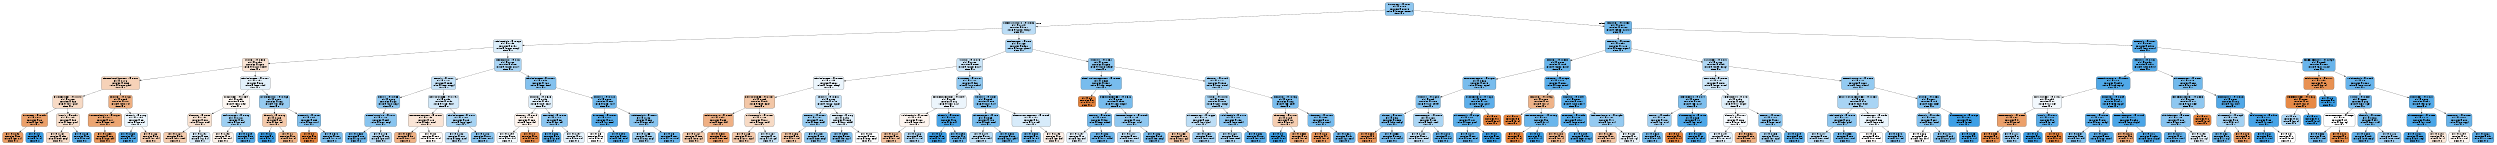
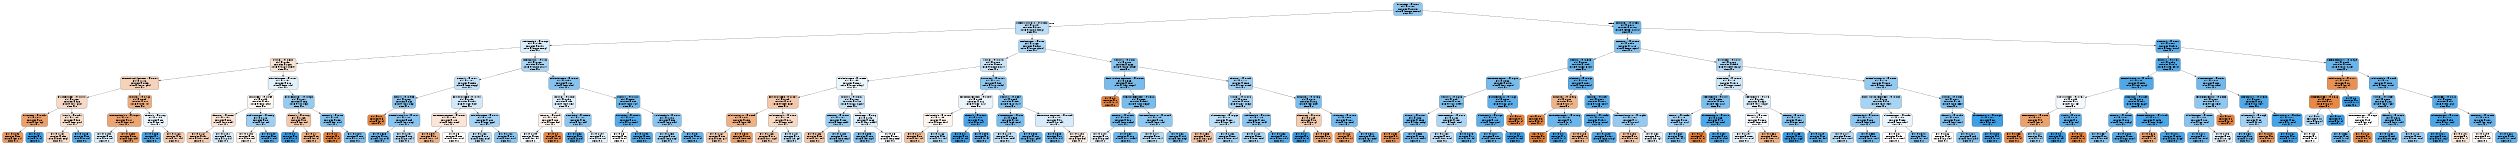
node "gini = 0.0 samples = 3 value = [6, 0] class = 0": added
node "gini = 0.495 samples = 25 value = [18, 22] class = 1": added
node "gini = 0.0 samples = 1 value = [1, 0] class = 0": label "gini = 0.0 samples = 1 value = [1, 0] class = 0" -> "max = 0.0 samples = 1 value = [1, 0] class = 0"
node "gini = 0.455 samples = 171 value = [87, 162] class = 1": fillcolor #a3d2f3 -> #399de5
